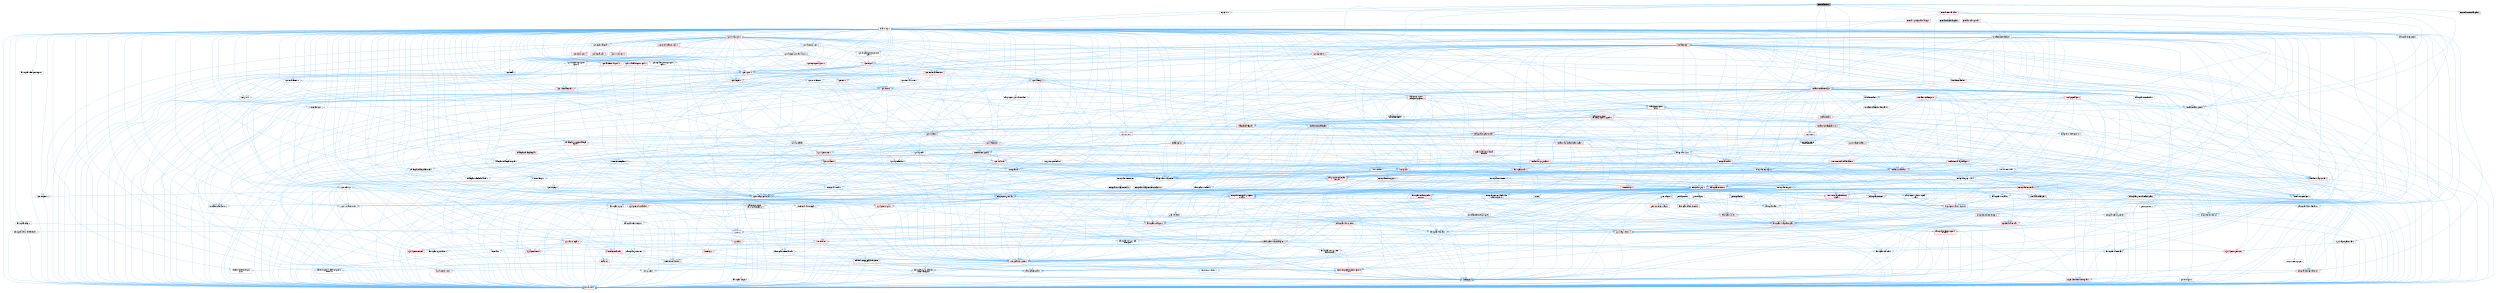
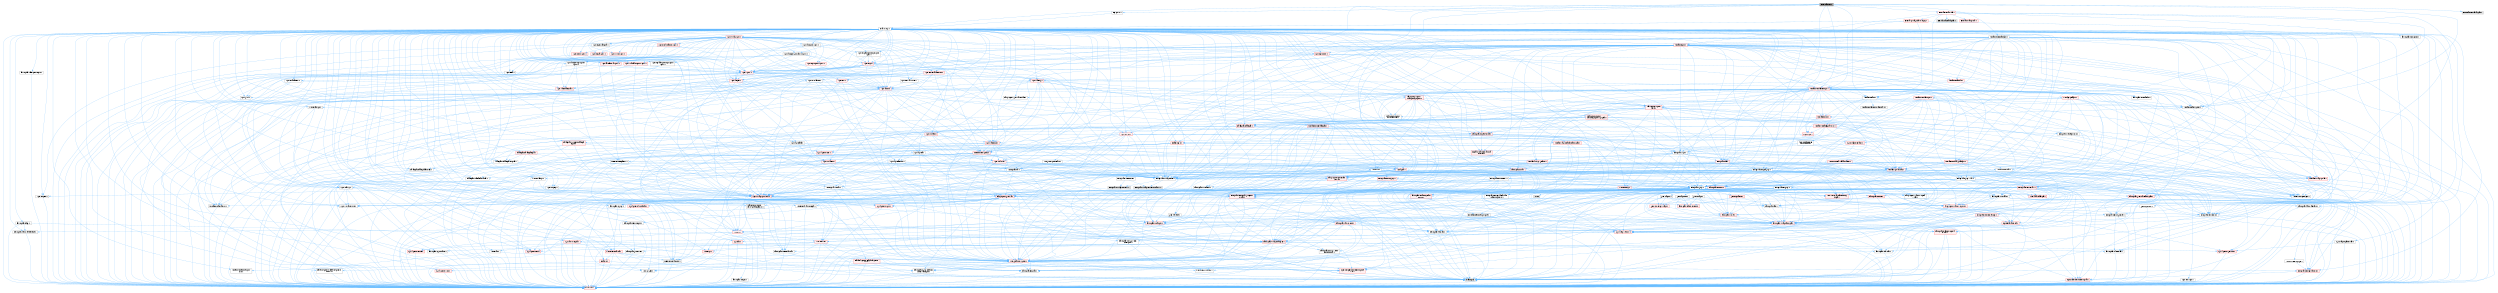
node "Misc/UObject.h": label "Misc/UObject.h" -> "Misc/Guid.h"
